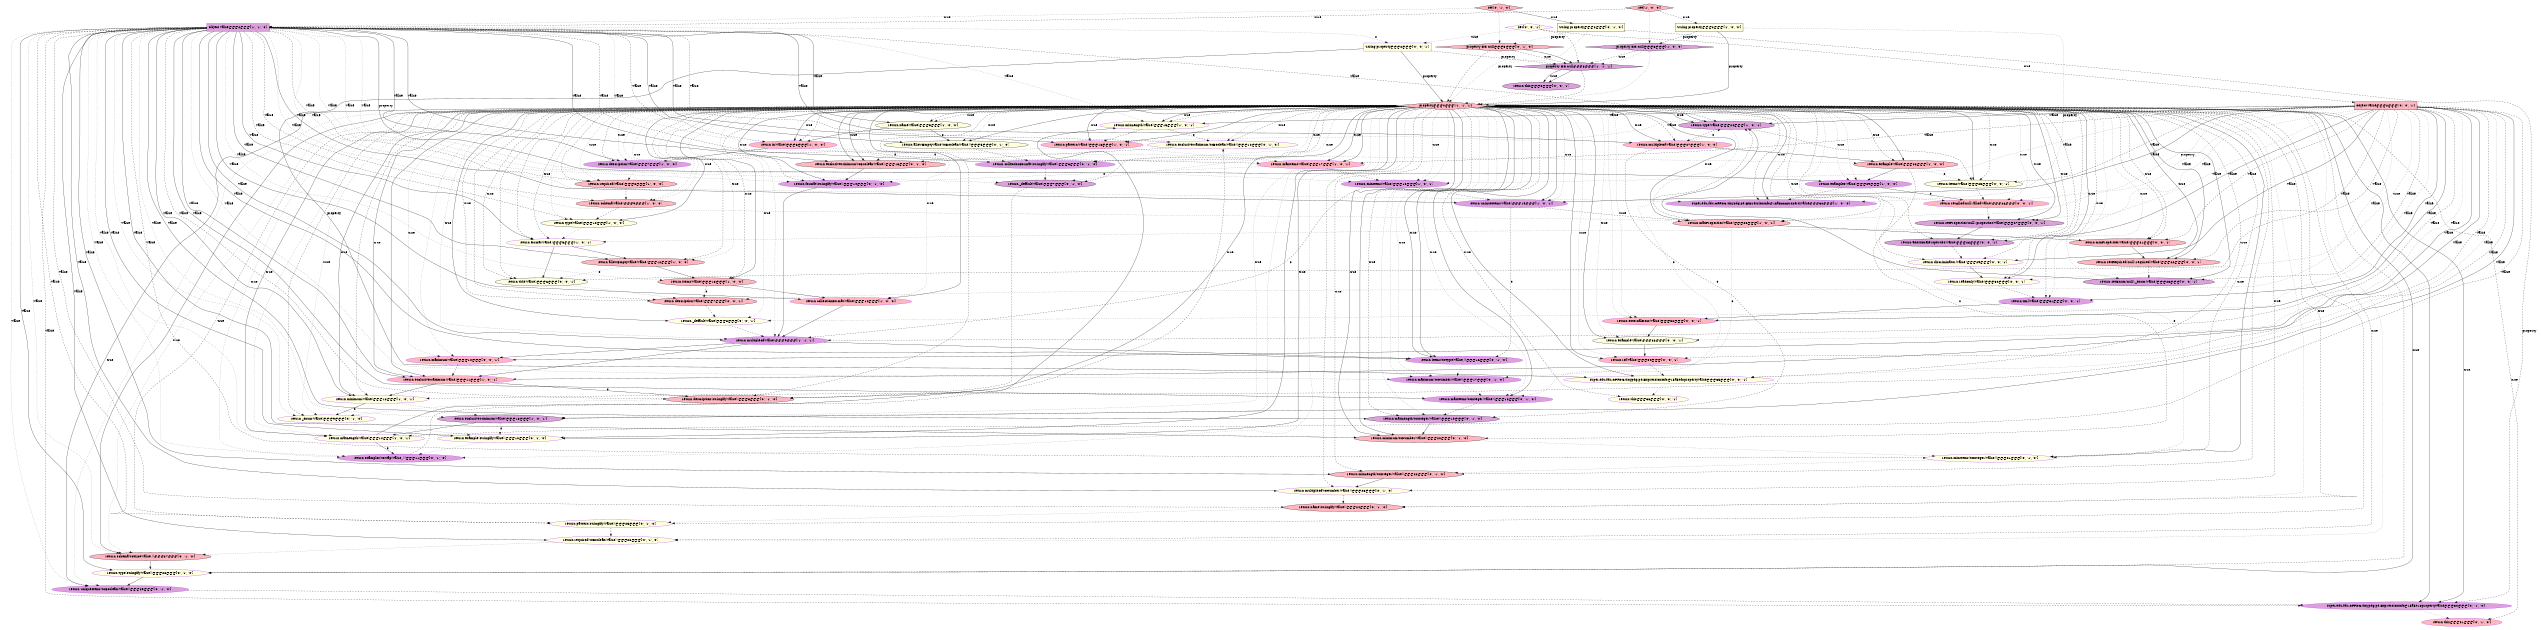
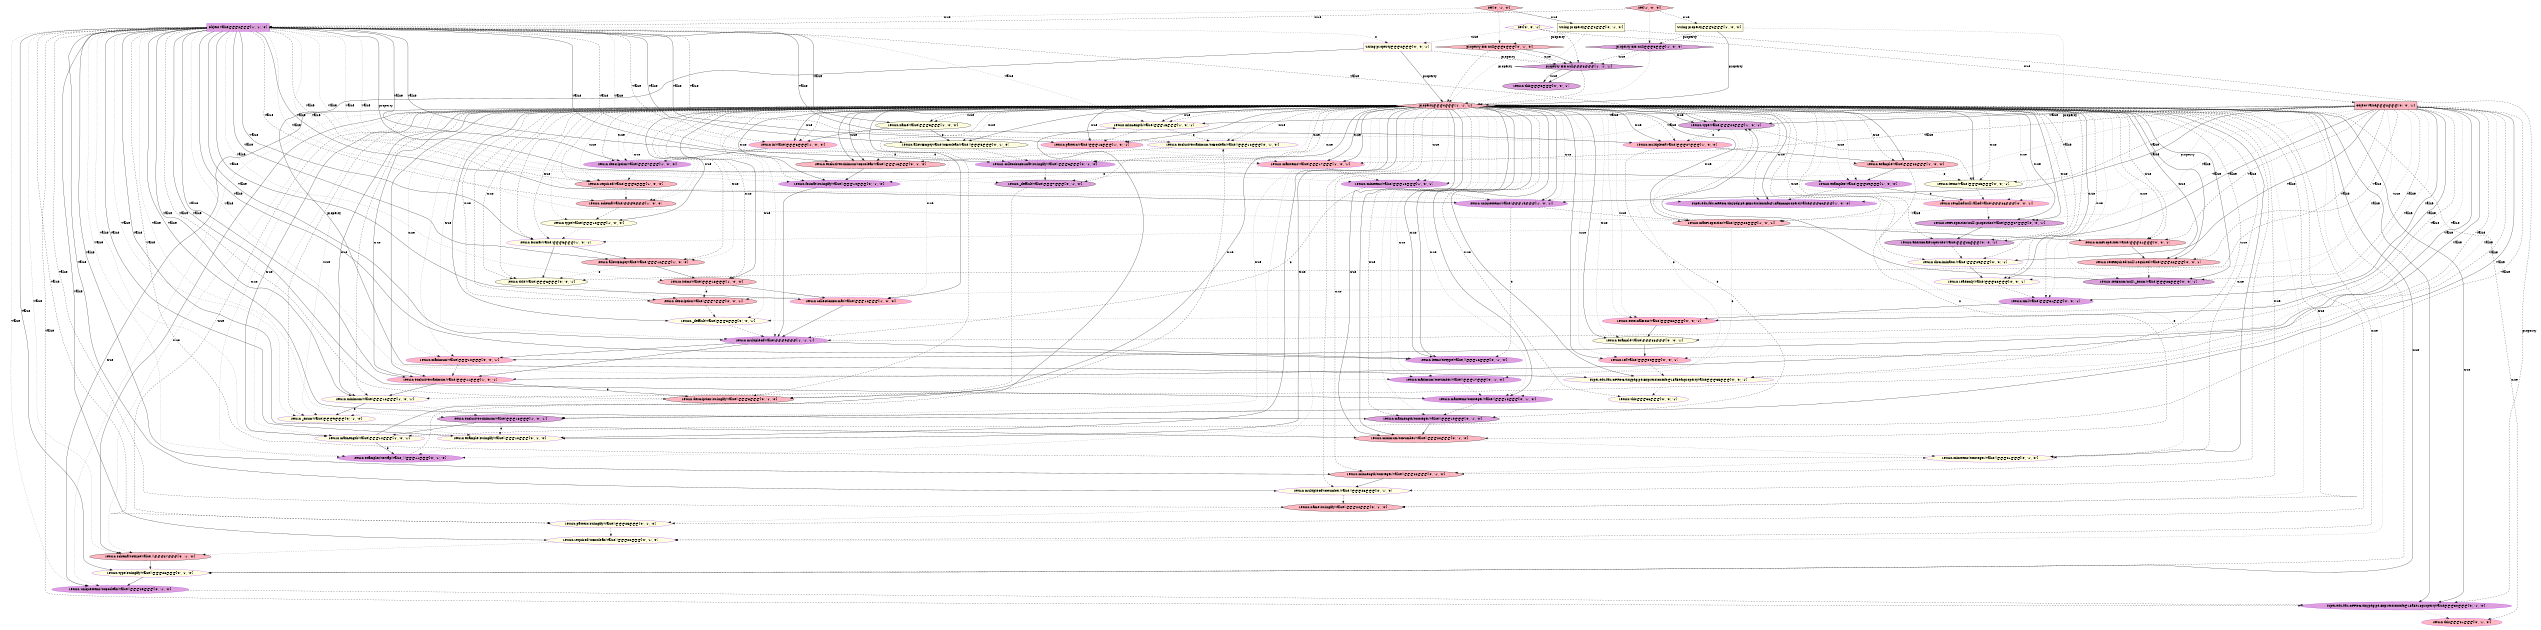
edge "Object value@@@2@@@['1', '1', '0']" -> "return type(value)@@@10@@@['1', '0', '0']": removed, label "value"
edge "Object value@@@2@@@['0', '0', '1']" -> "return maxProperties(value)@@@20@@@['1', '0', '1']": now "return setAllOf(null).allOf(value)@@@26@@@['0', '0', '1']" -> "return maxProperties(value)@@@20@@@['1', '0', '1']"
edge "return items(toType(value,))@@@16@@@['0', '1', '0']" -> "return maximum(toNumber(value))@@@17@@@['0', '1', '0']": removed
